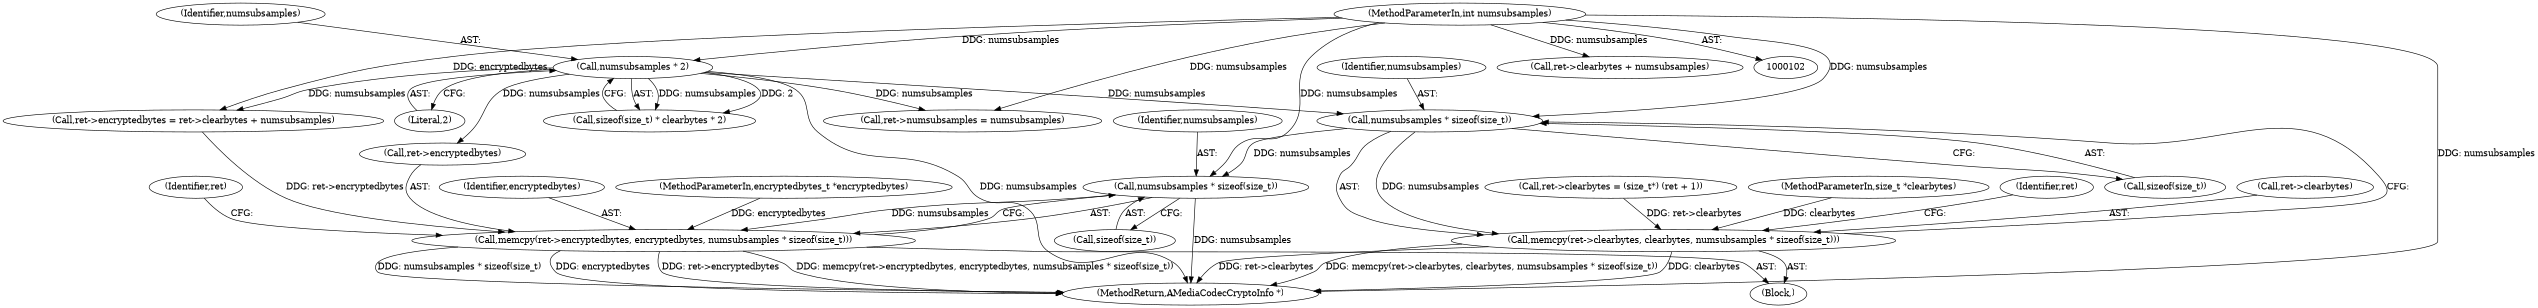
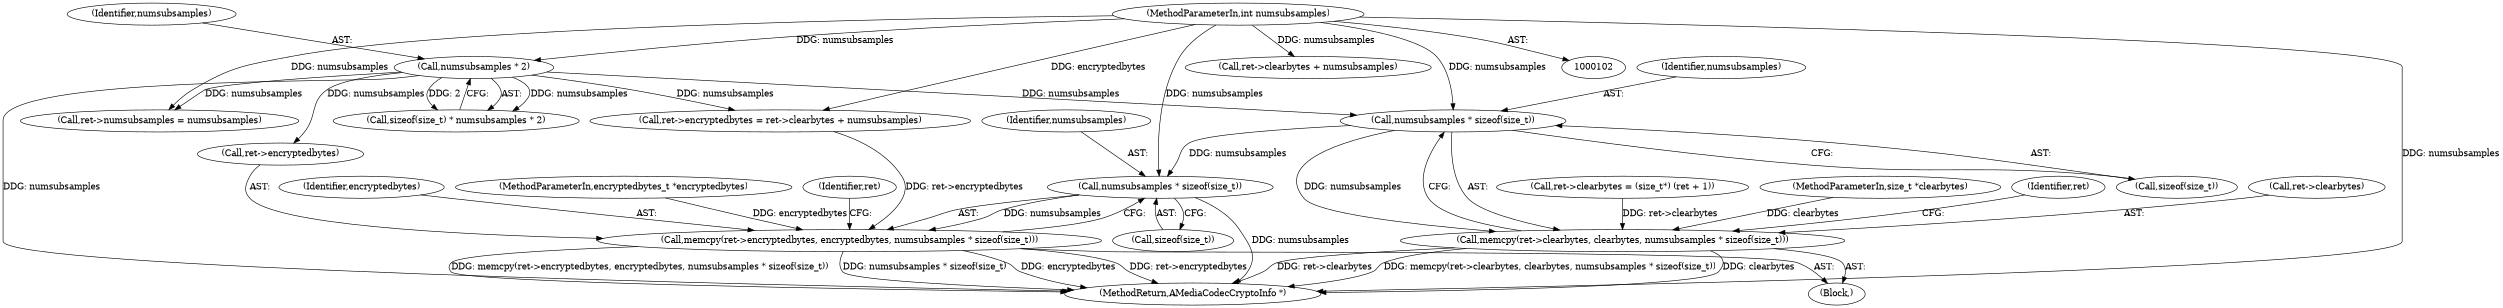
node "(Literal,2)": removed
node "(Call,sizeof(size_t) * clearbytes * 2)": label "(Call,sizeof(size_t) * clearbytes * 2)" -> "(Call,sizeof(size_t) * numsubsamples * 2)"
